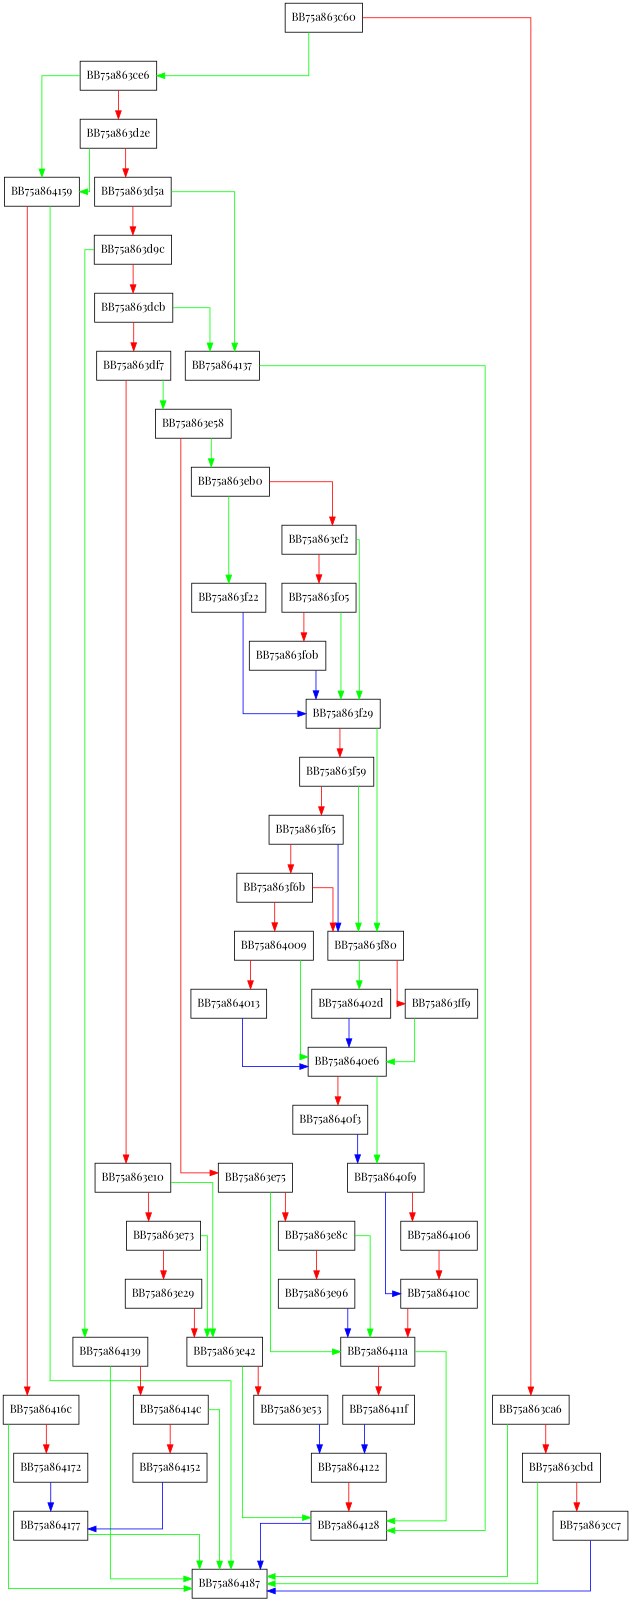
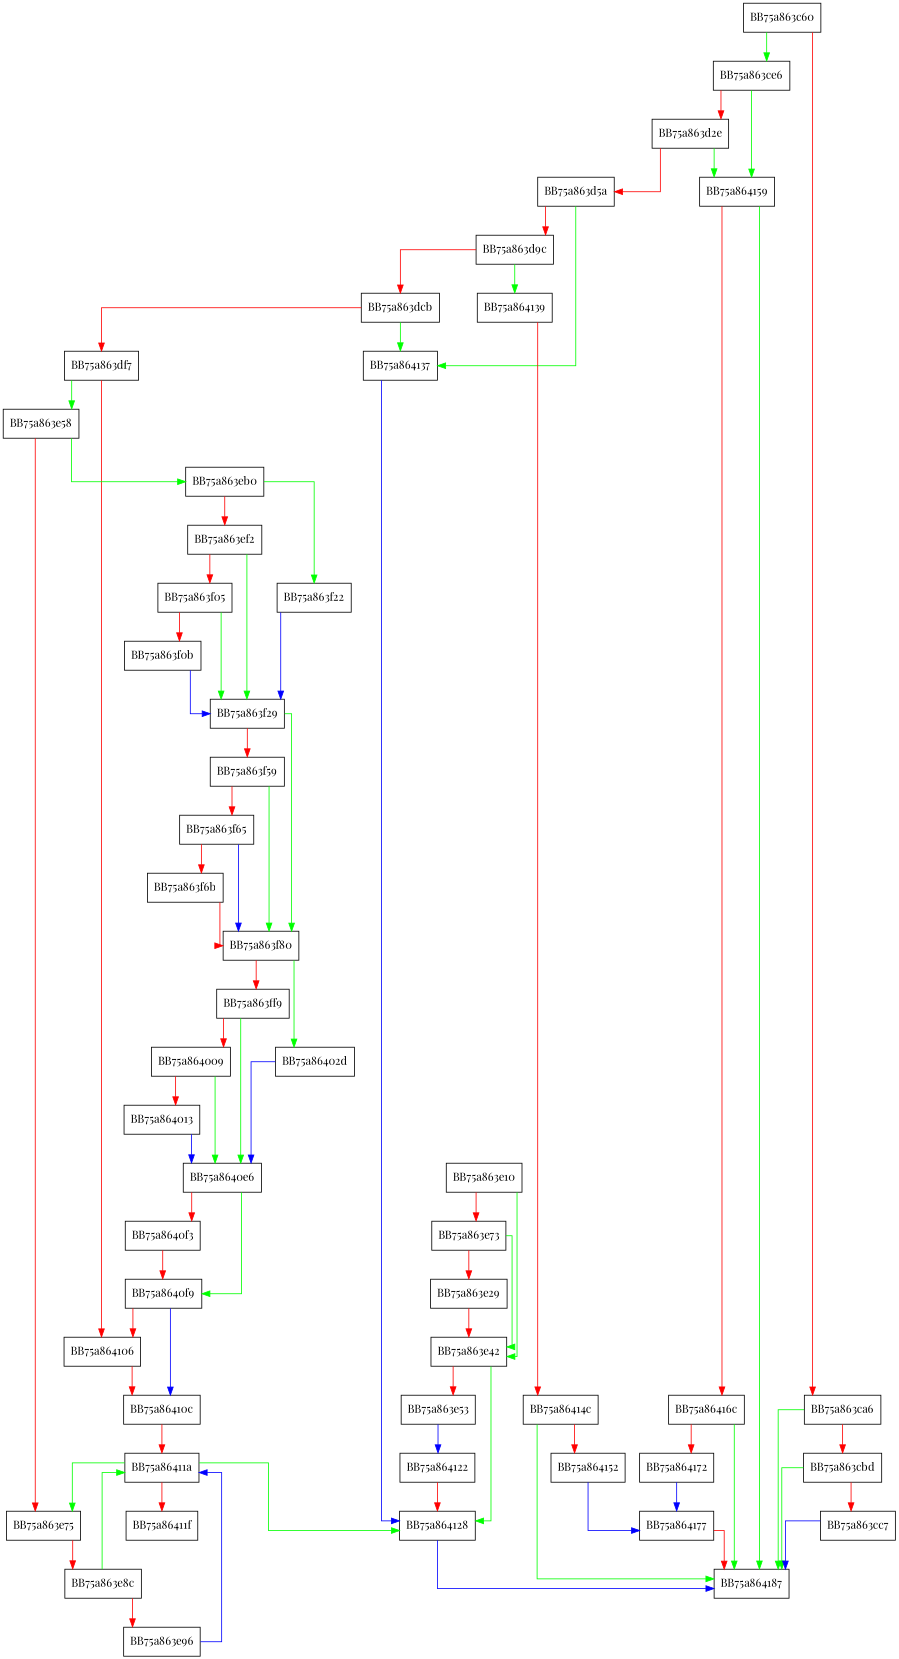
edge "BB75a863df7" -> "BB75a863e10": now "BB75a863df7" -> "BB75a864106"
edge "BB75a864137" -> "BB75a864128": color green -> blue
edge "BB75a863f6b" -> "BB75a864009": now "BB75a863ff9" -> "BB75a864009"
edge "BB75a8640f3" -> "BB75a8640f9": color blue -> red
edge "BB75a863e75" -> "BB75a86411a": reversed
edge "BB75a86411f" -> "BB75a864122": removed
edge "BB75a864139" -> "BB75a864187": removed
edge "BB75a864177" -> "BB75a864187": color green -> red
